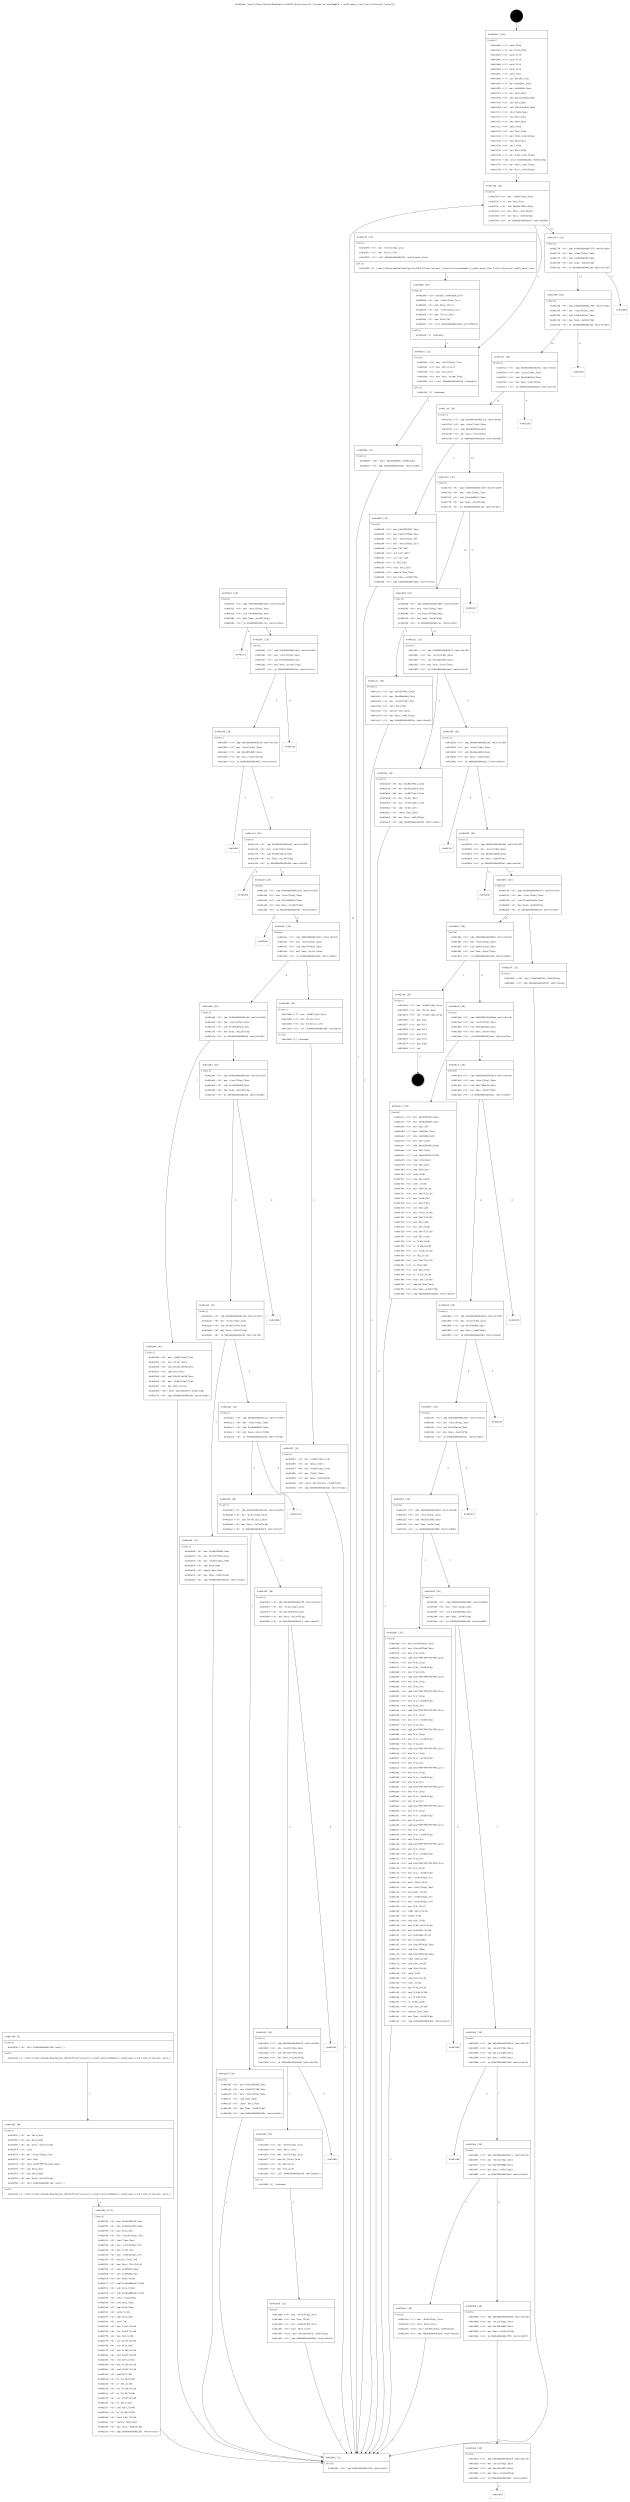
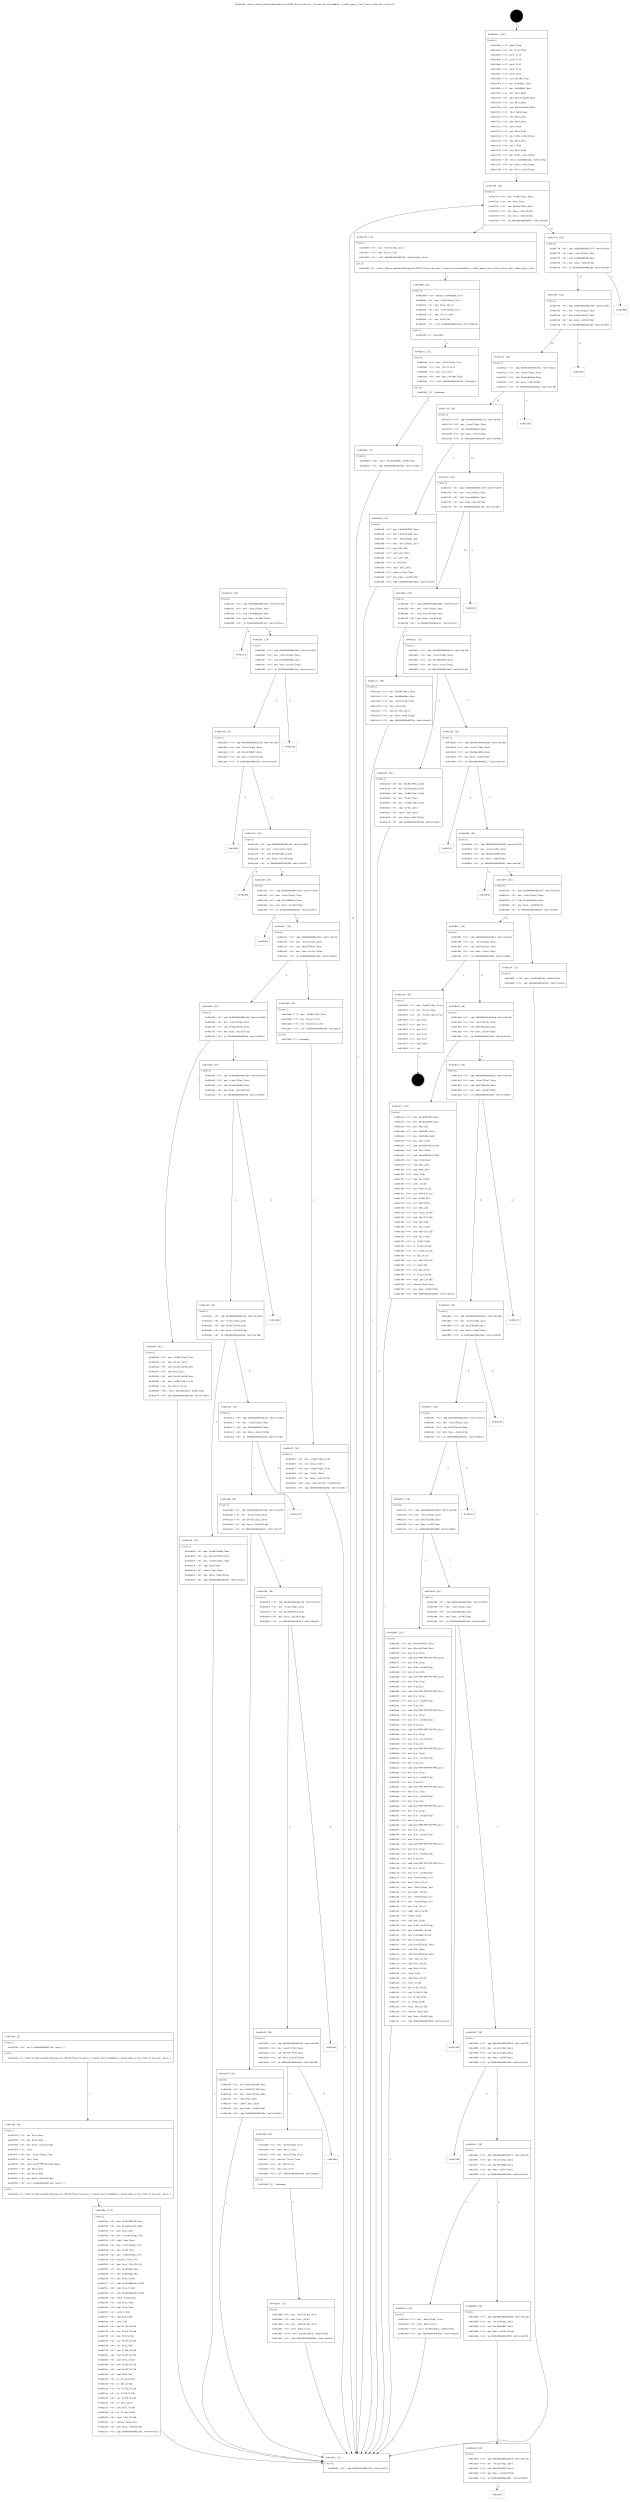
edge "0x401754 [32]" -> "0x4020a1 [21]": now "0x401754 [32]" -> "0x402078 [12]"
edge "0x401800 [28]" -> "0x40181c [28]": removed, label "13"
